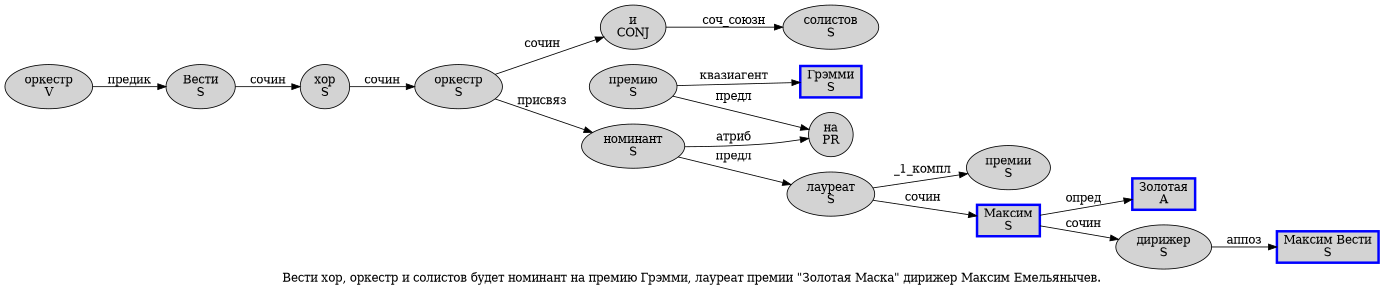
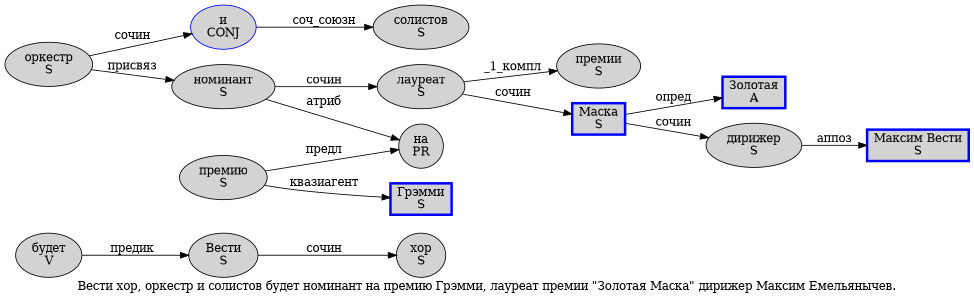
node "и CONJ": color black -> blue
node "оркестр V": label "оркестр V" -> "будет V"
edge "хор S" -> "оркестр S": removed, label "сочин"
edge "номинант S" -> "лауреат S": label "предл" -> "сочин"
node "Максим S": label "Максим S" -> "Маска S"
